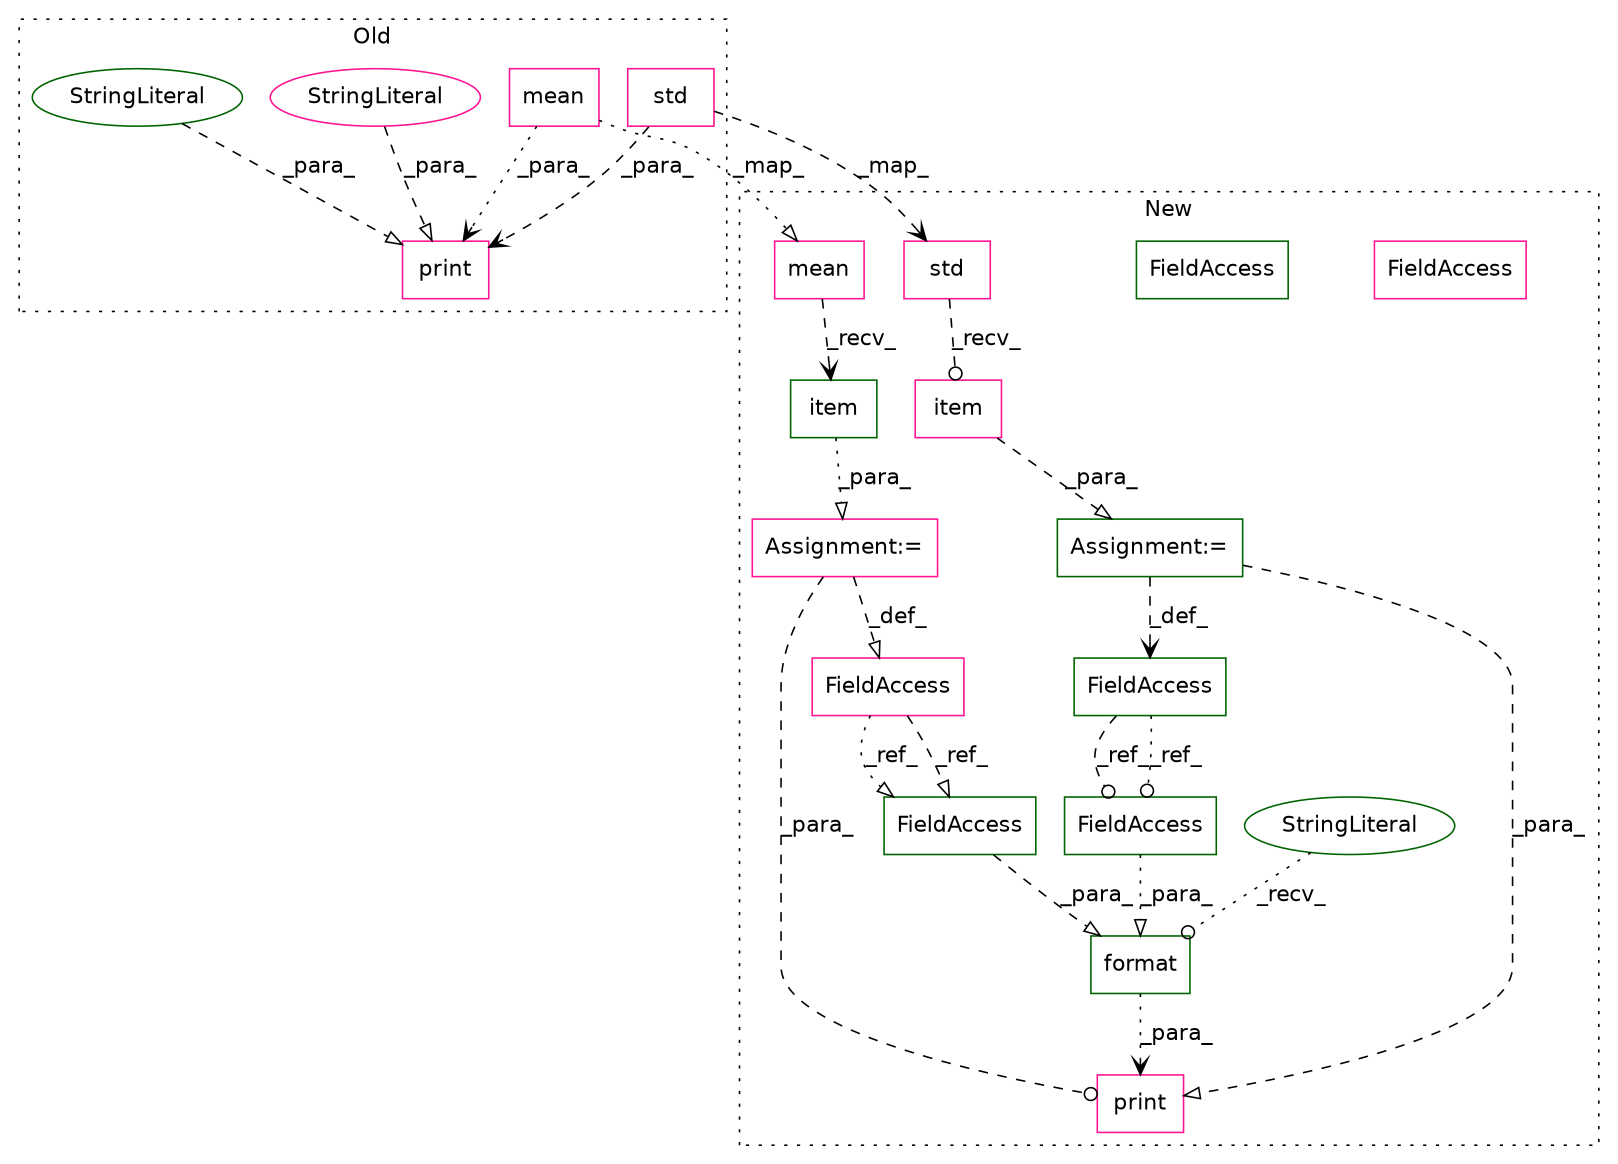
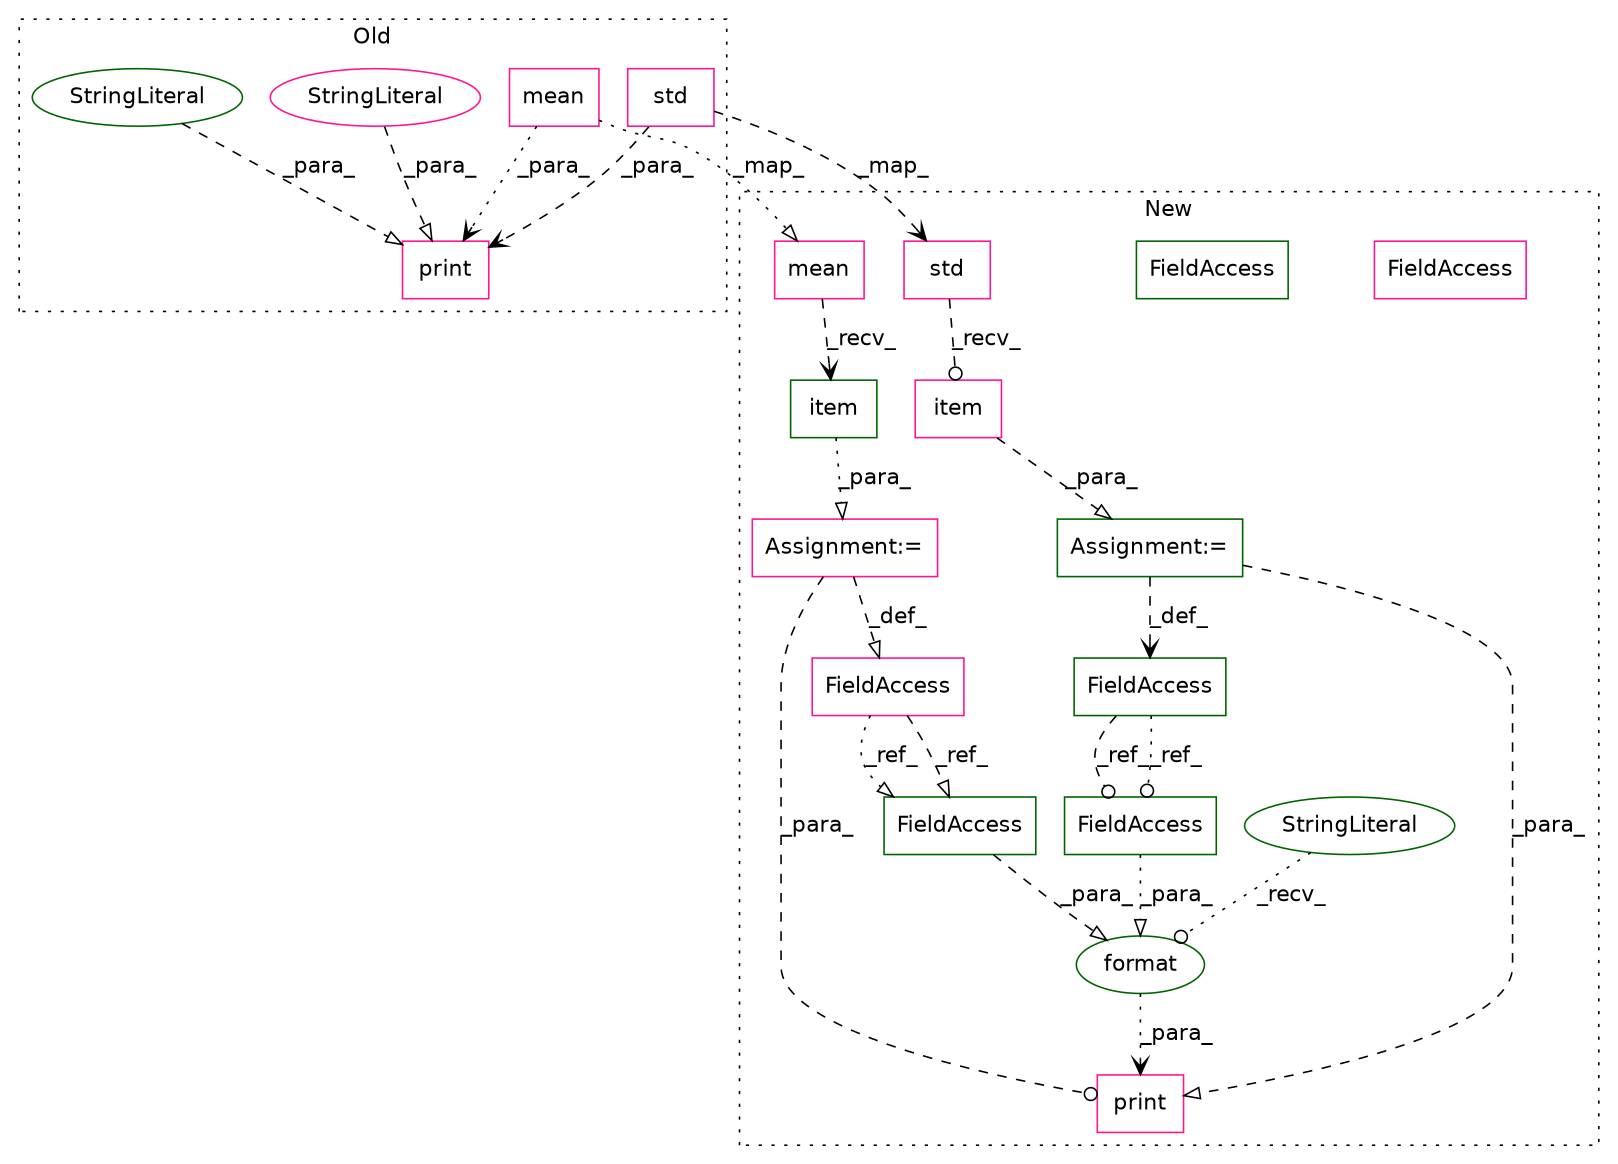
node "format": shape box -> ellipse
